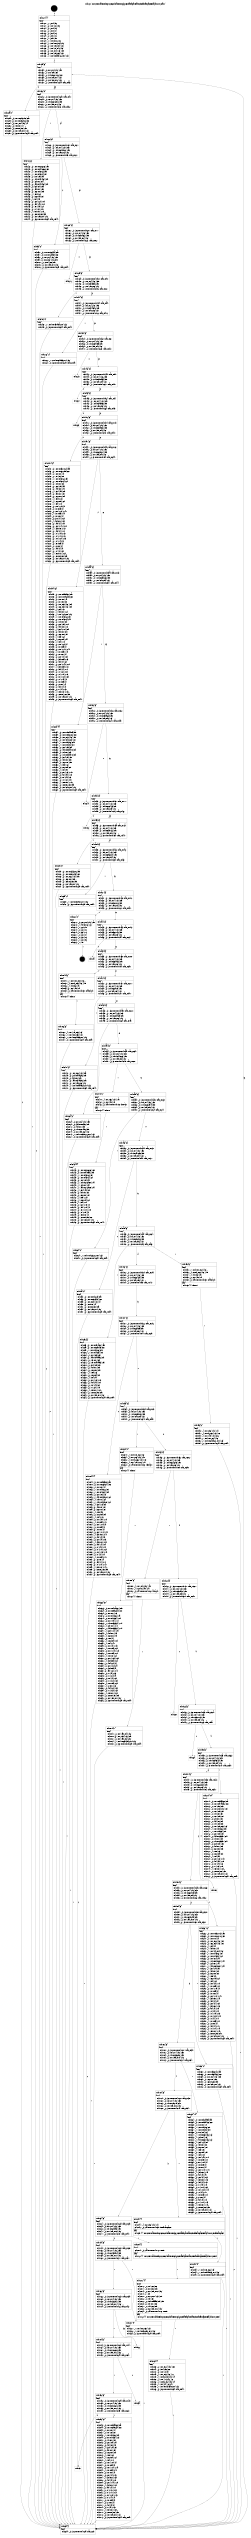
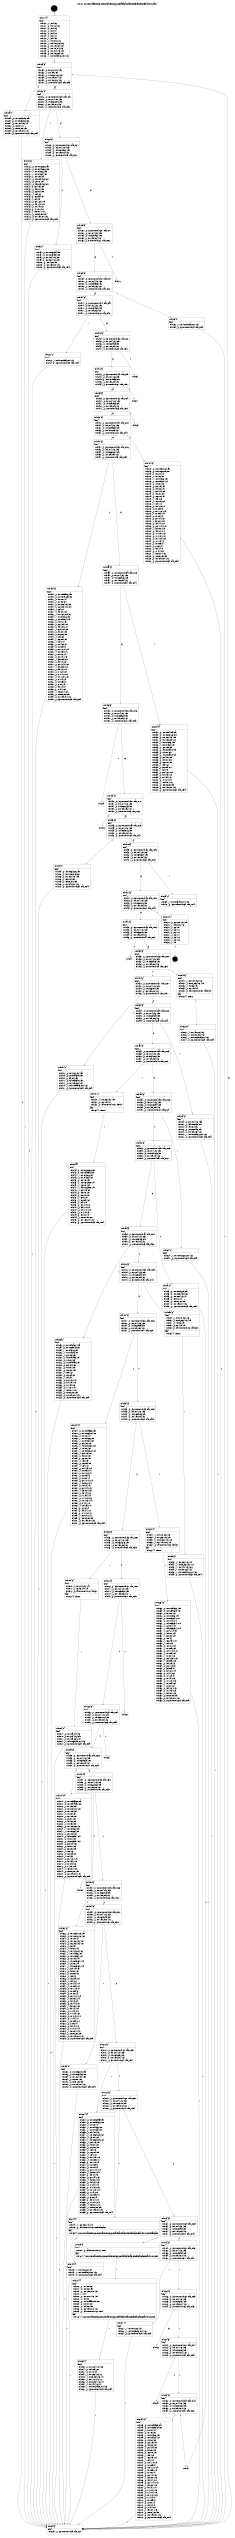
edge "0x401aef [25]" -> "0x401fbc [23]": now "0x401b08 [25]" -> "0x401fbc [23]"
